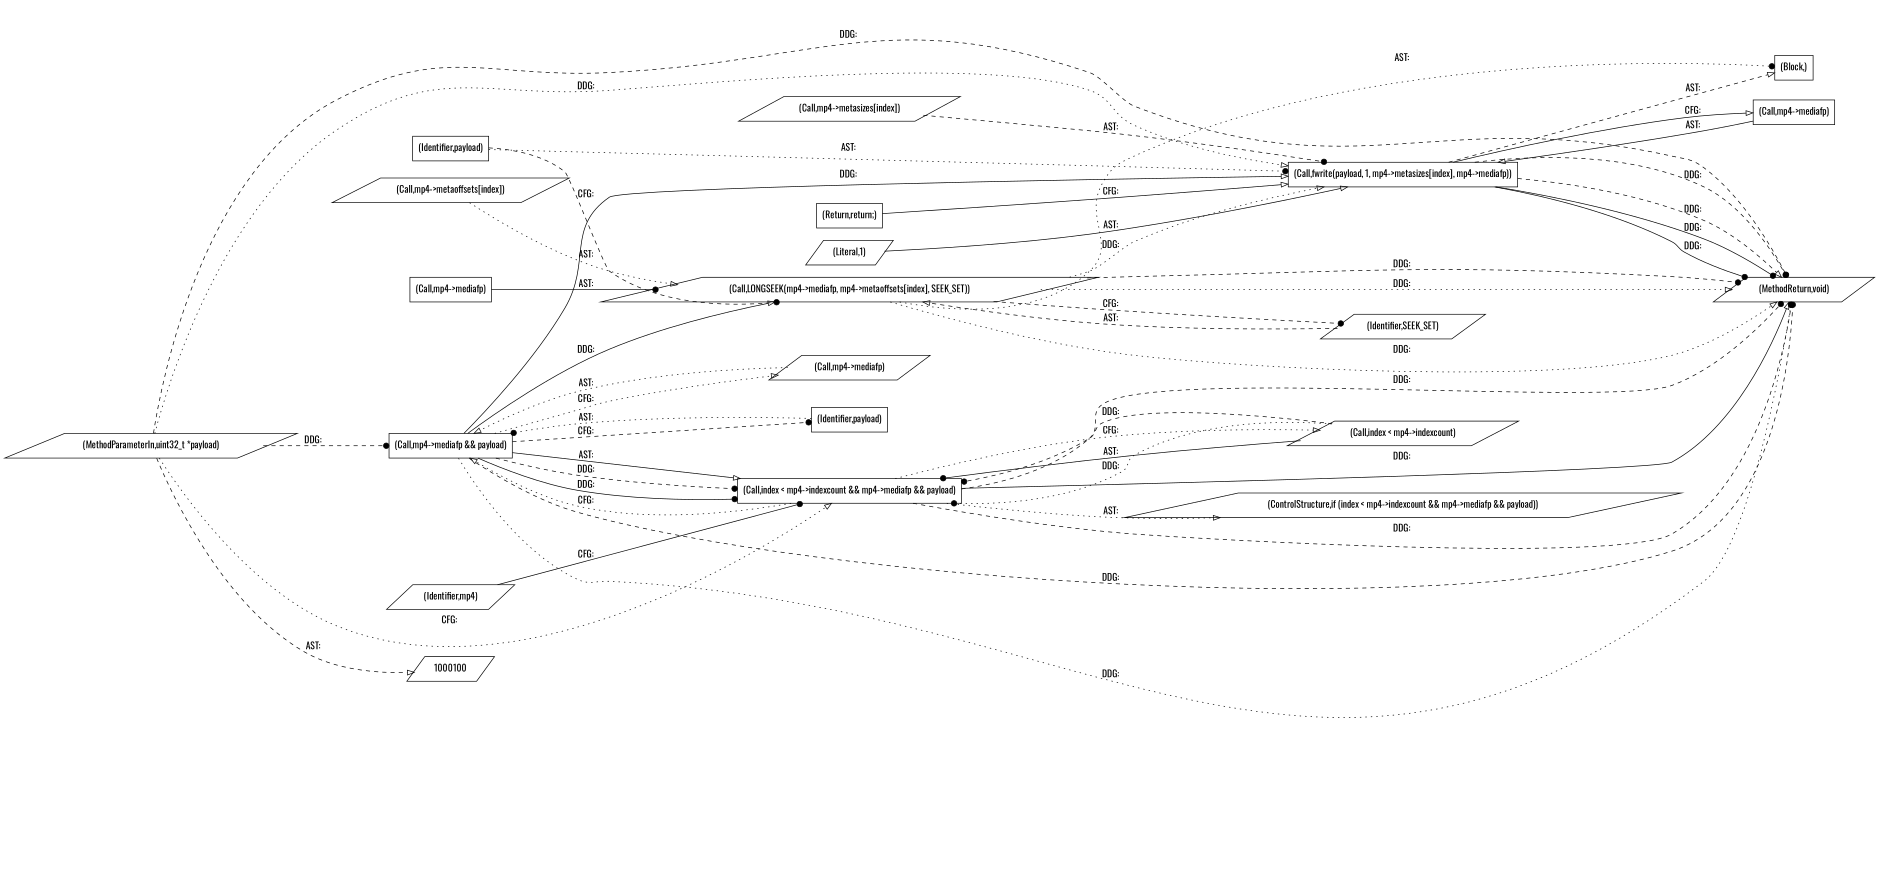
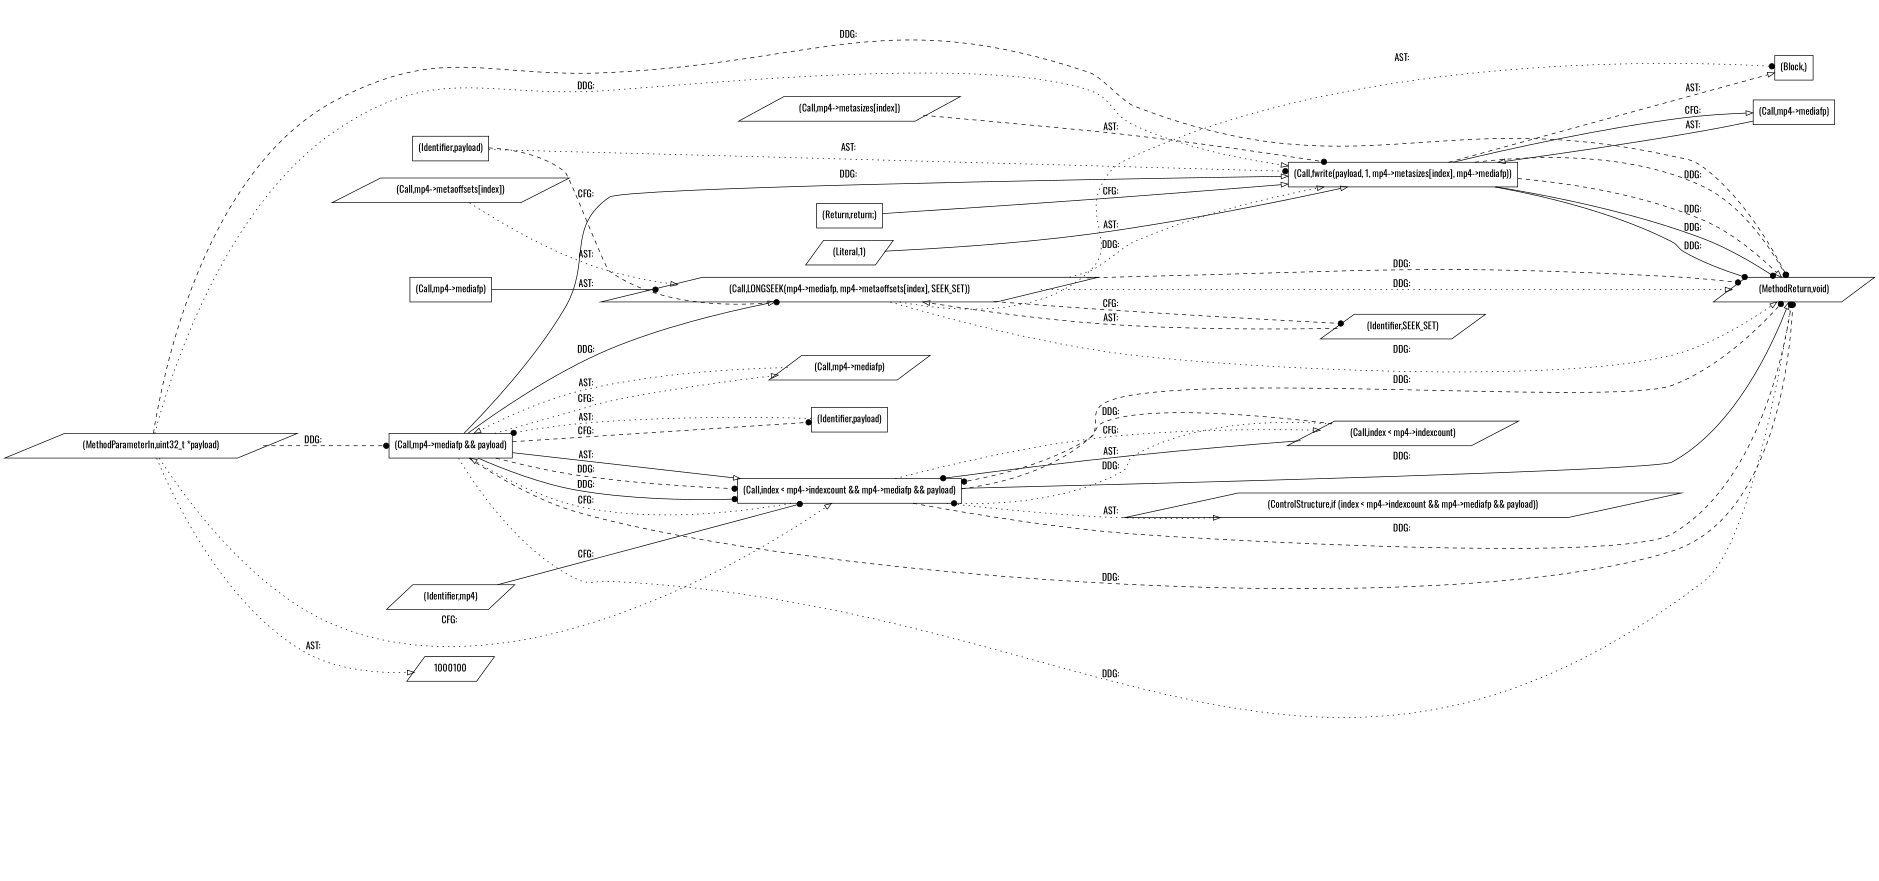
edge "(MethodParameterIn,uint32_t *payload)" -> "1000100": style dashed -> dotted
